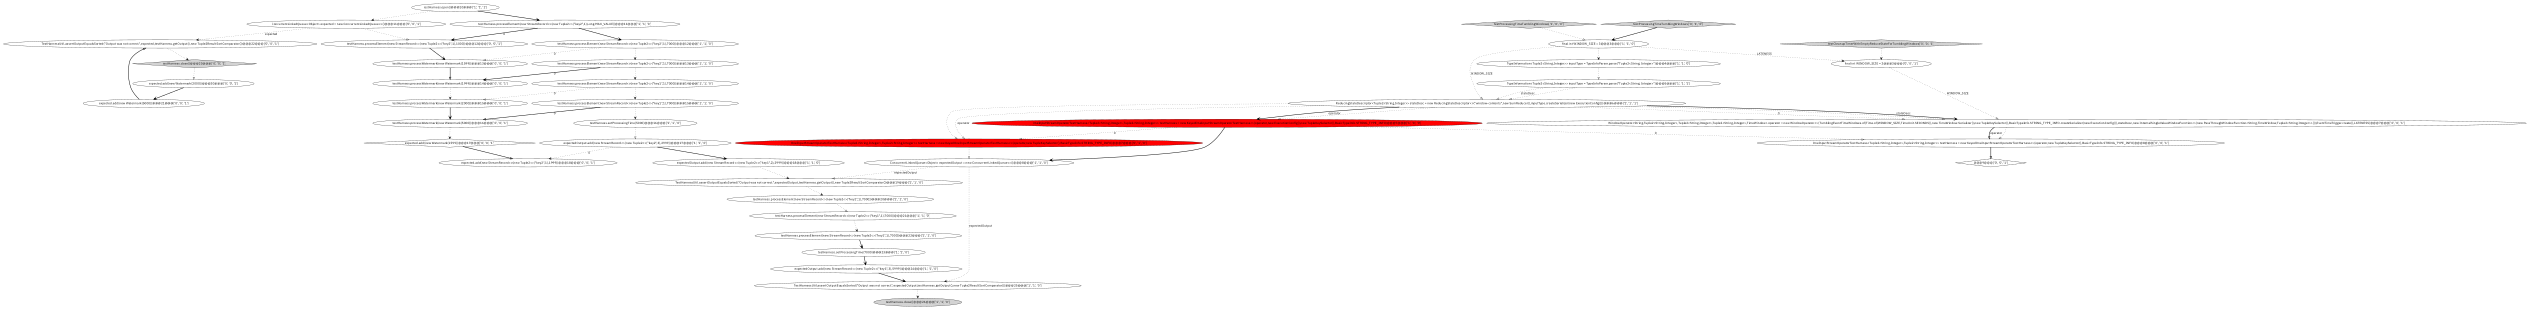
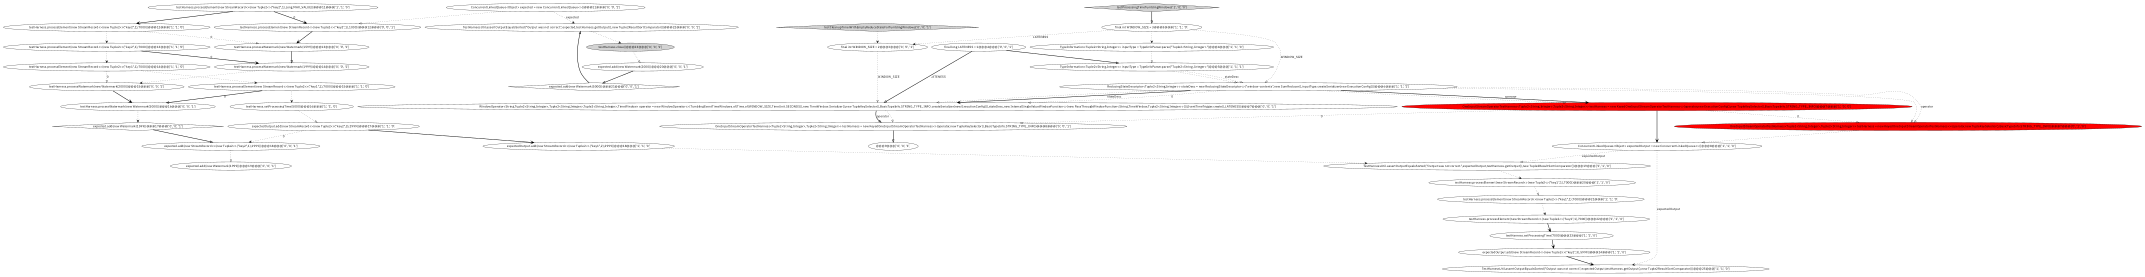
node "testHarness.open()@@@10@@@['1', '1', '1']": removed
node "testProcessingTimeTumblingWindows['0', '1', '0']": removed
edge "testProcessingTimeTumblingWindows['1', '0', '0']" -> "final int WINDOW_SIZE = 3@@@3@@@['1', '1', '0']": style dotted -> bold
node "final long LATENESS = 1@@@4@@@['0', '0', '1']": added
node "testHarness.close()@@@23@@@['0', '0', '1']": shape diamond -> ellipse
edge "expected.add(new Watermark(2000))@@@20@@@['0', '0', '1']" -> "expected.add(new Watermark(5000))@@@21@@@['0', '0', '1']": arrowhead vee -> onormal
node "expected.add(new Watermark(5000))@@@21@@@['0', '0', '1']": shape ellipse -> diamond
node "@@@9@@@['0', '0', '1']": shape diamond -> ellipse
node "expected.add(new Watermark(1999))@@@19@@@['0', '0', '1']": added
node "testHarness.close()@@@26@@@['1', '1', '0']": removed
